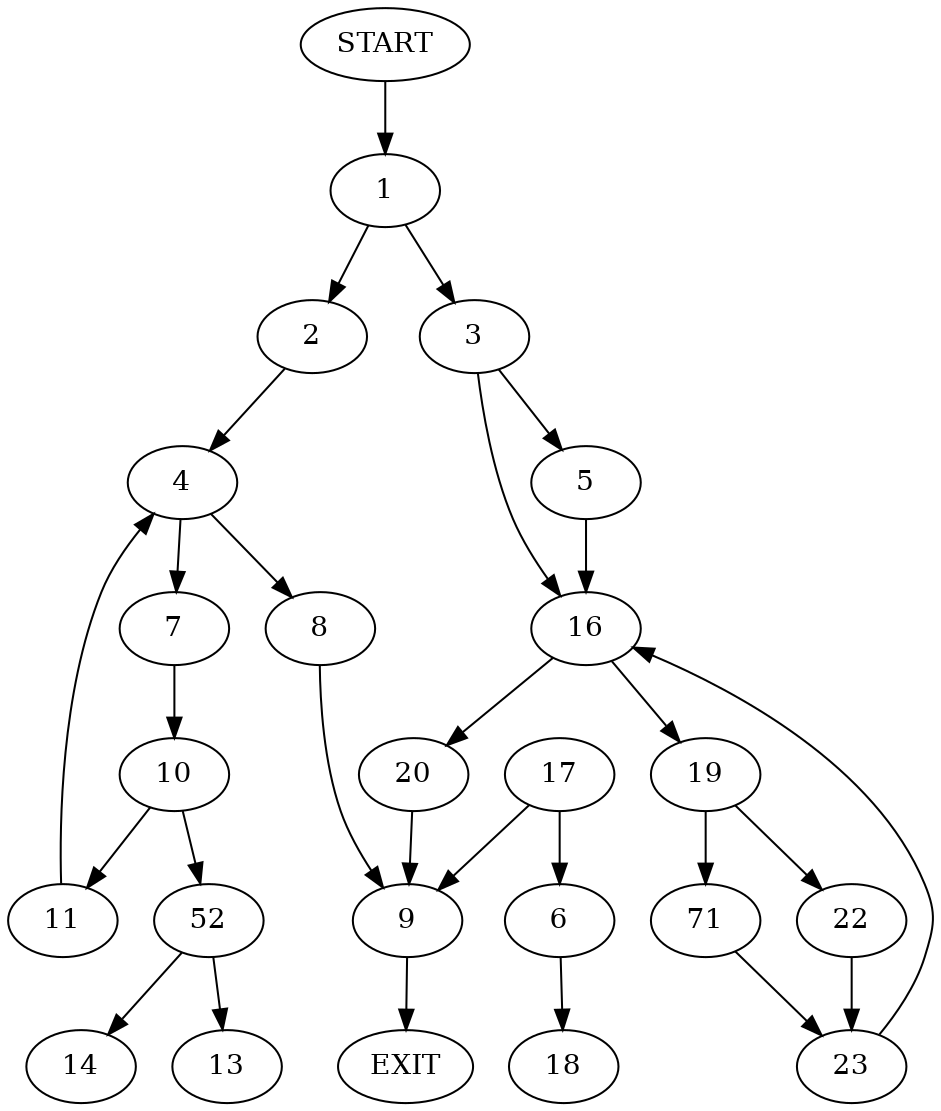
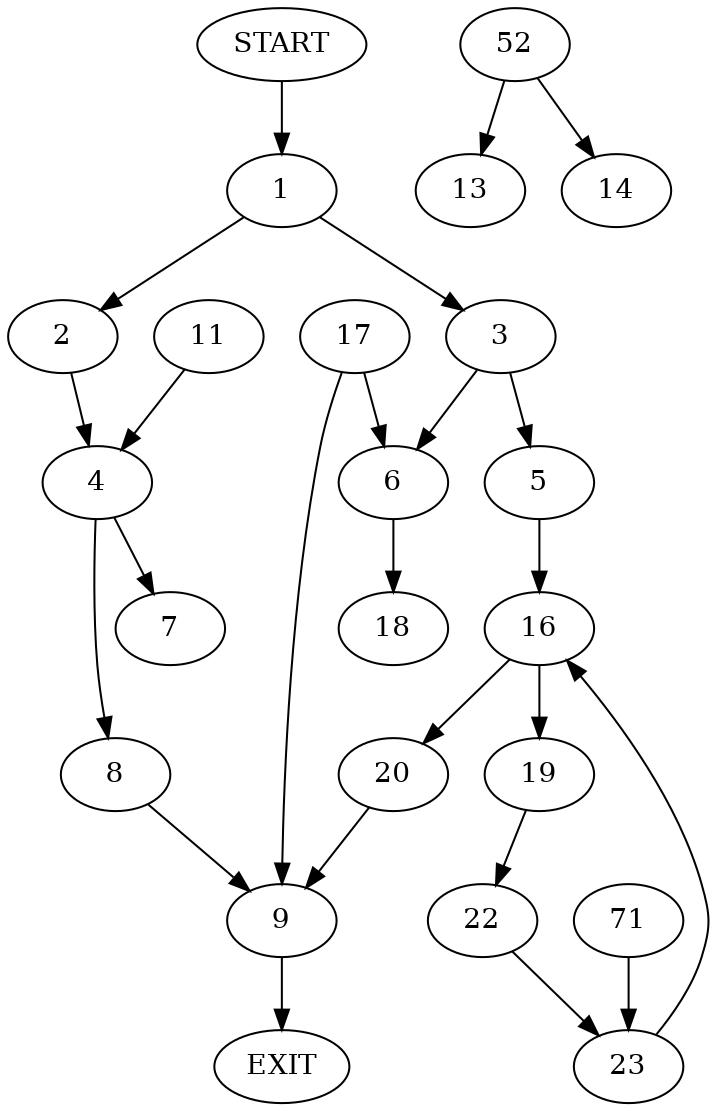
edge "3" -> "16": now "3" -> "6"
node "10": removed
edge "19" -> "71": removed
